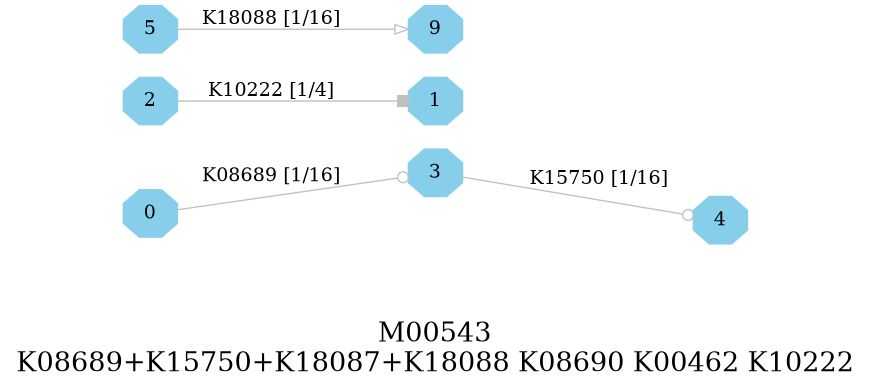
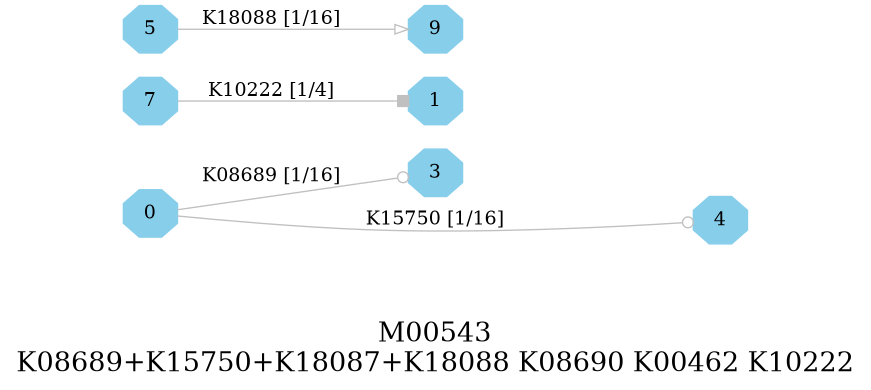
node "2": label "2" -> "7"
edge "3" -> "4": now "0" -> "4"
